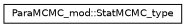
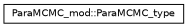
node "ParaMCMC_mod::StatMCMC_type": label "ParaMCMC_mod::StatMCMC_type" -> "ParaMCMC_mod::ParaMCMC_type"
